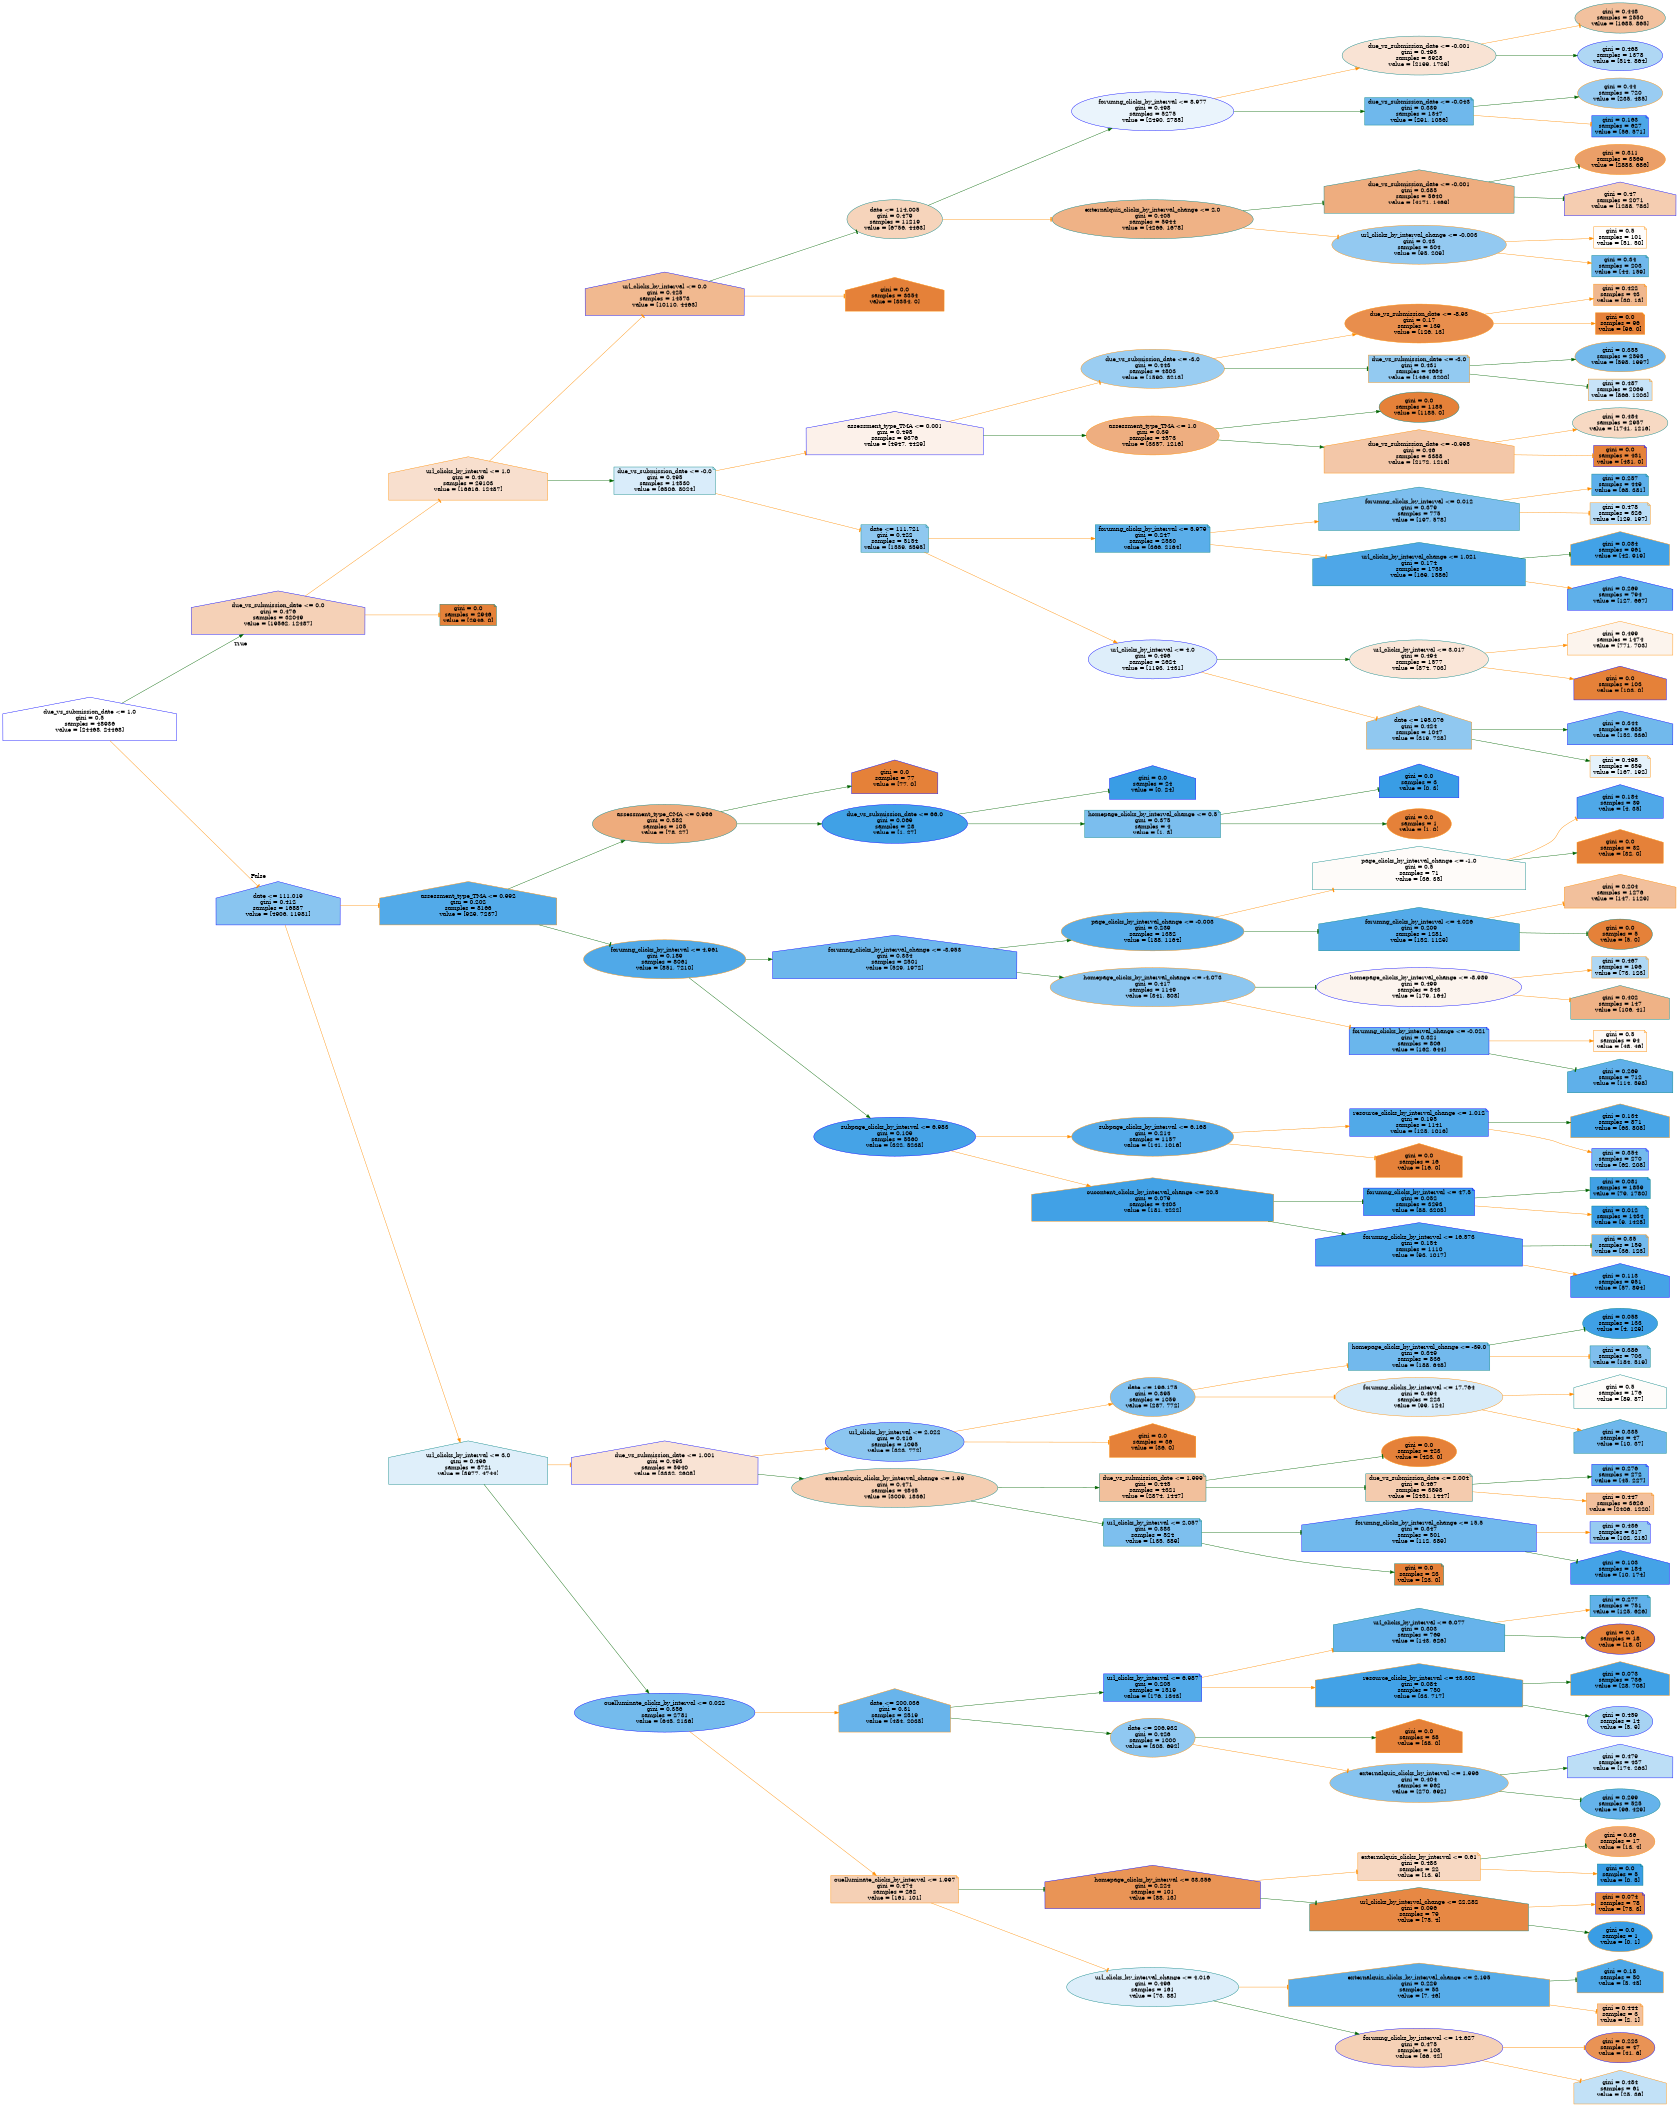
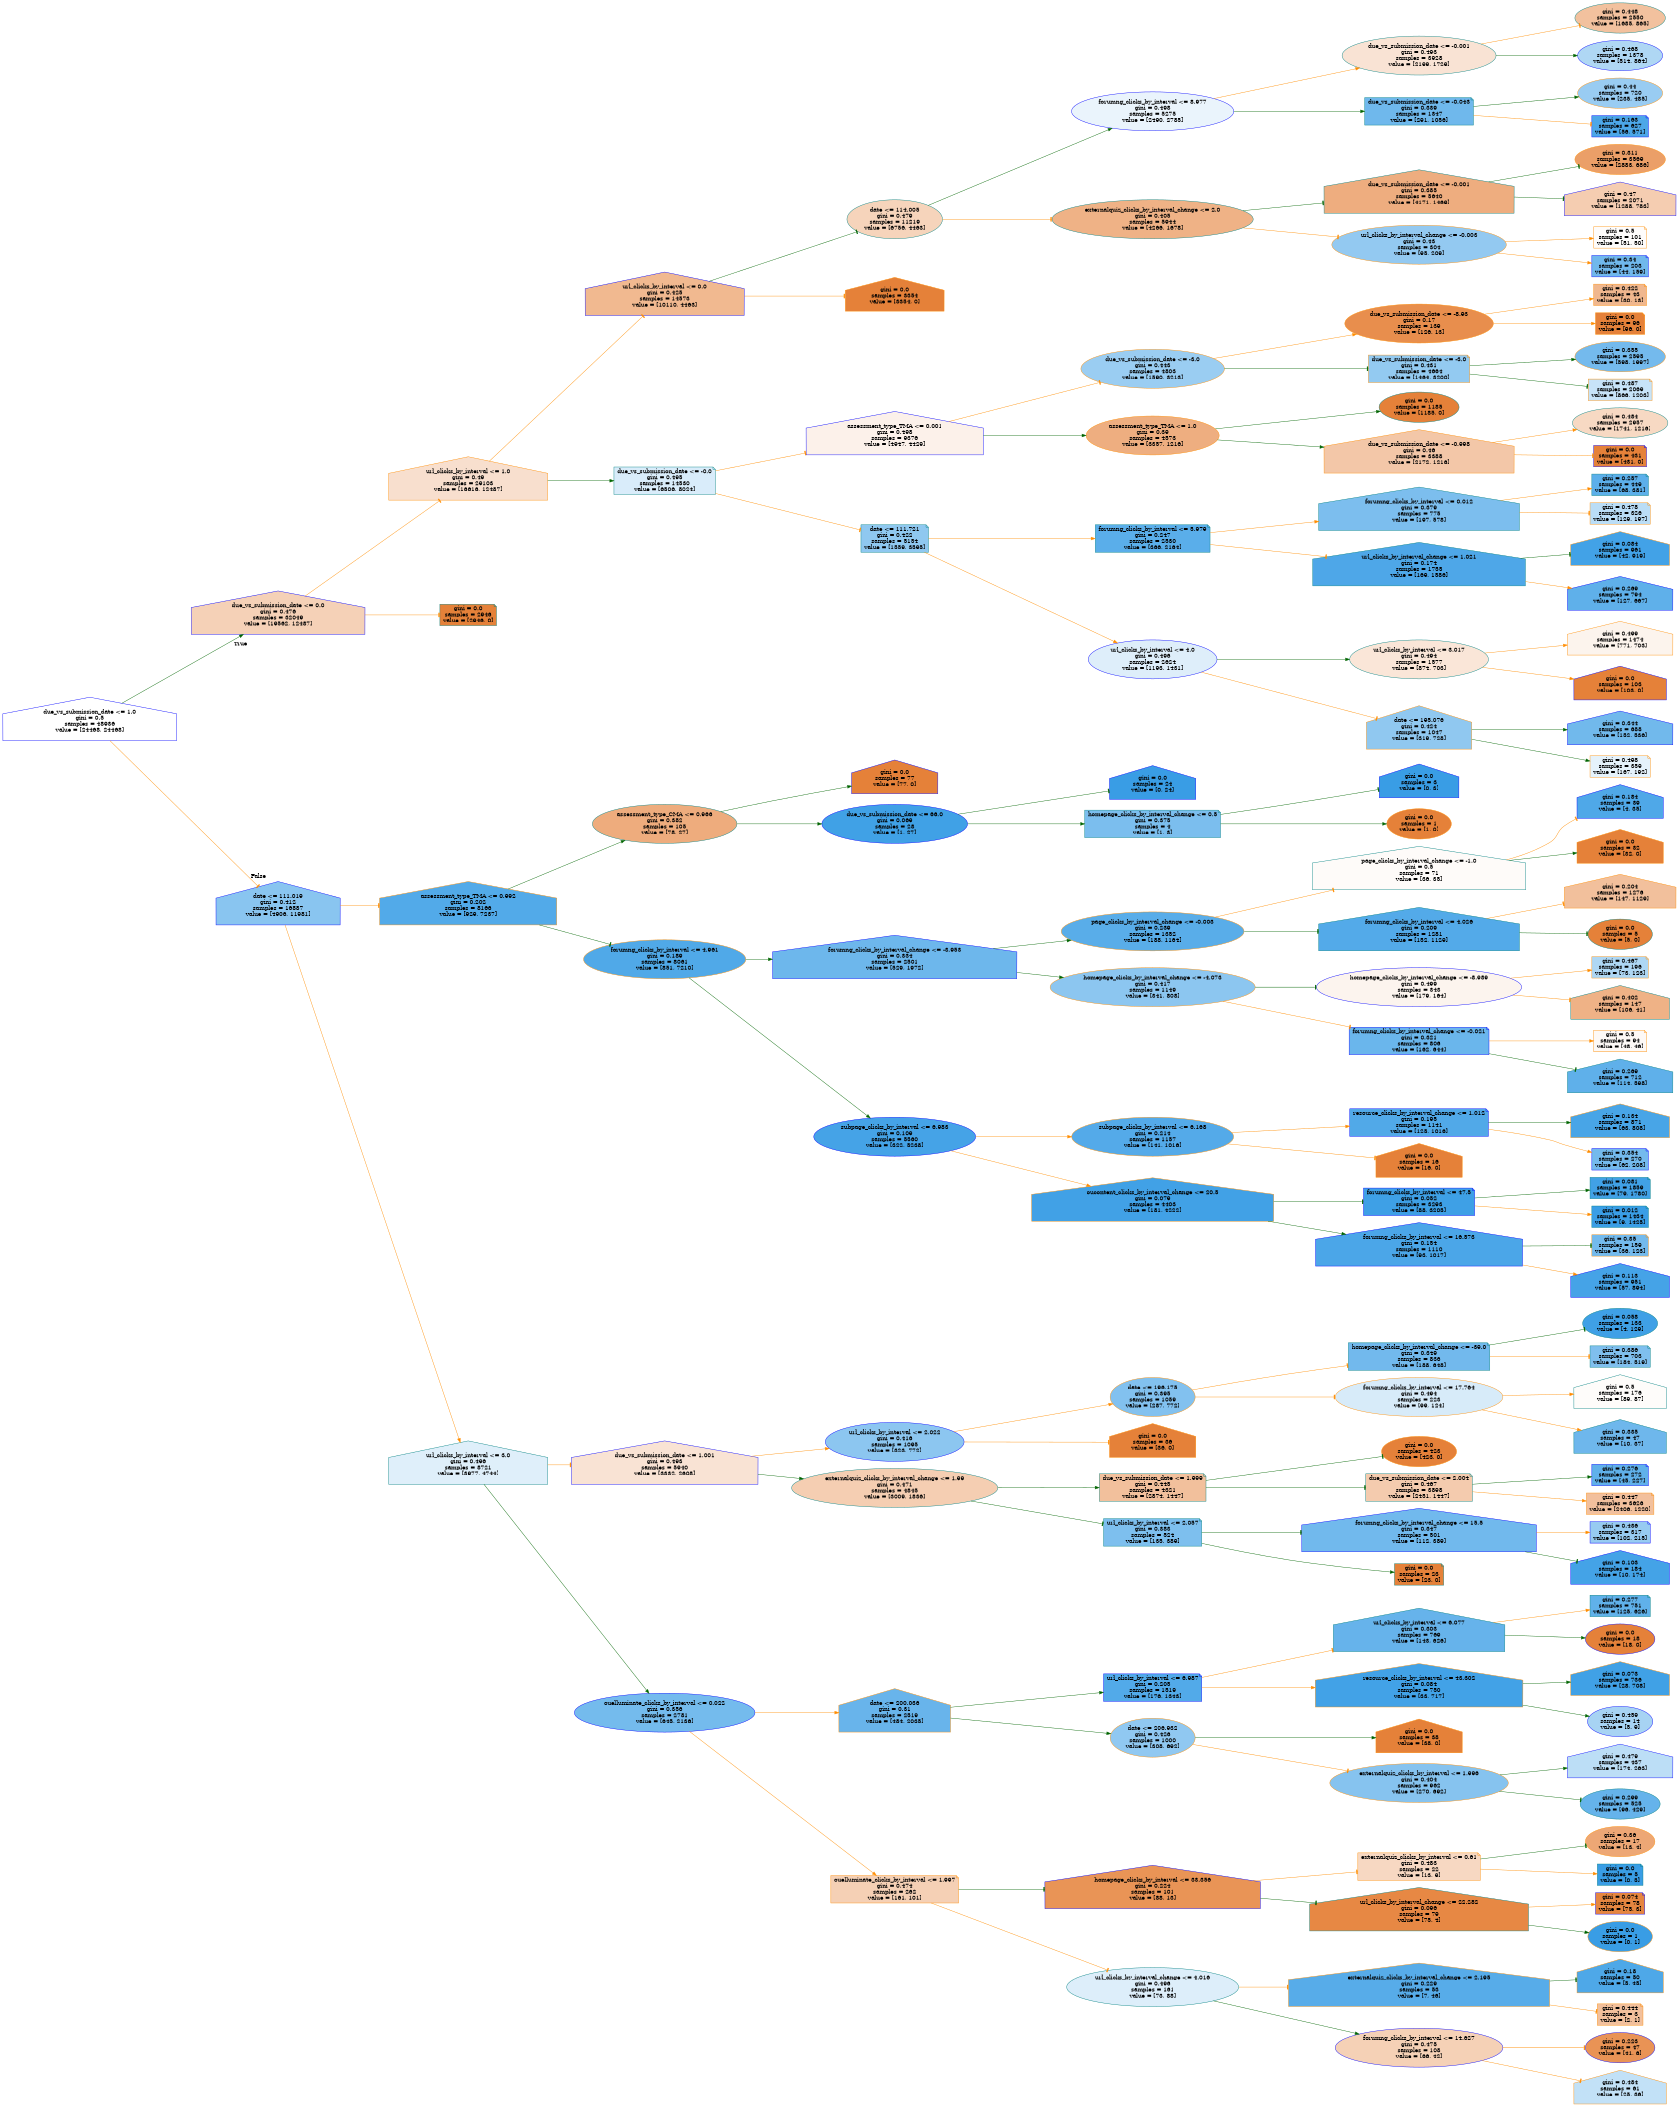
node "gini = 0.34 samples = 203 value = [44, 159]": color teal -> blue
